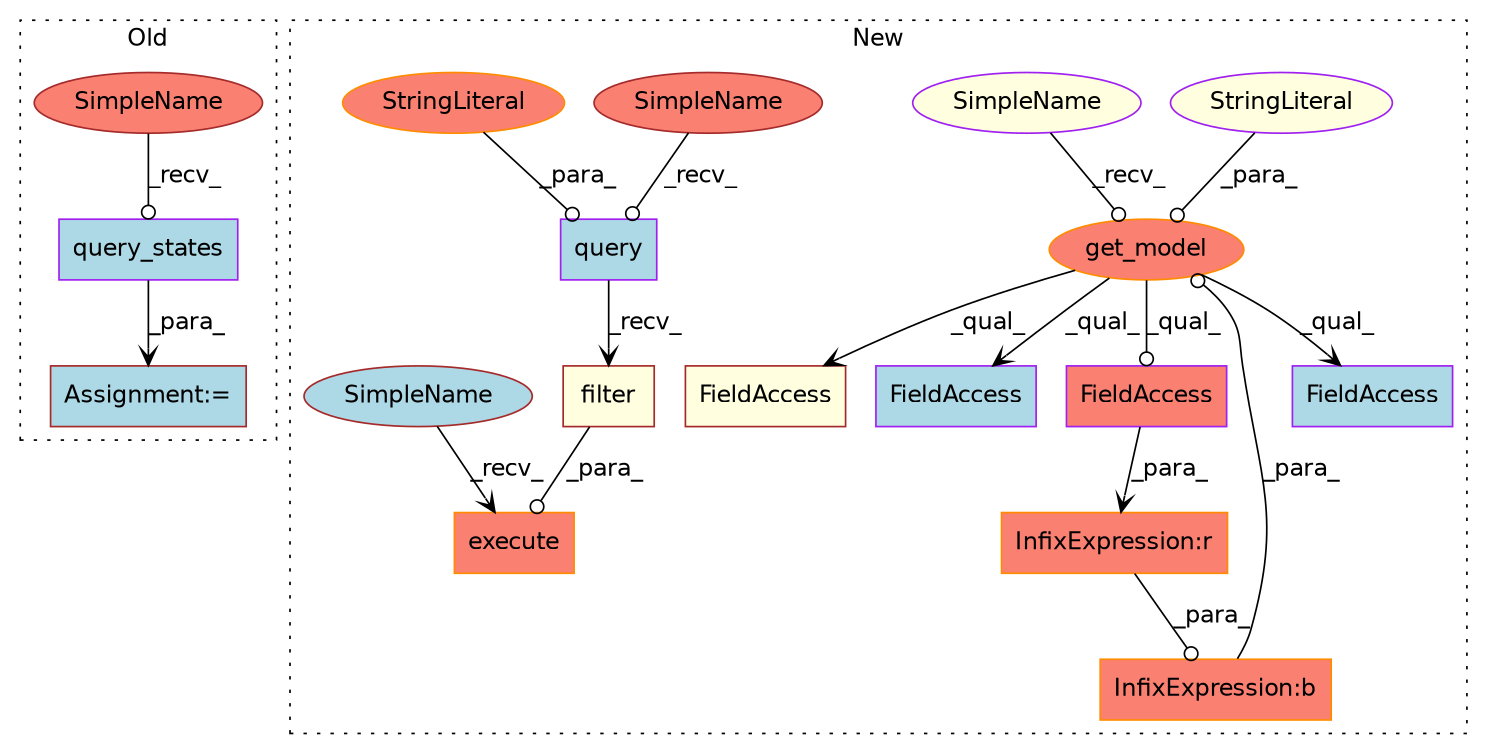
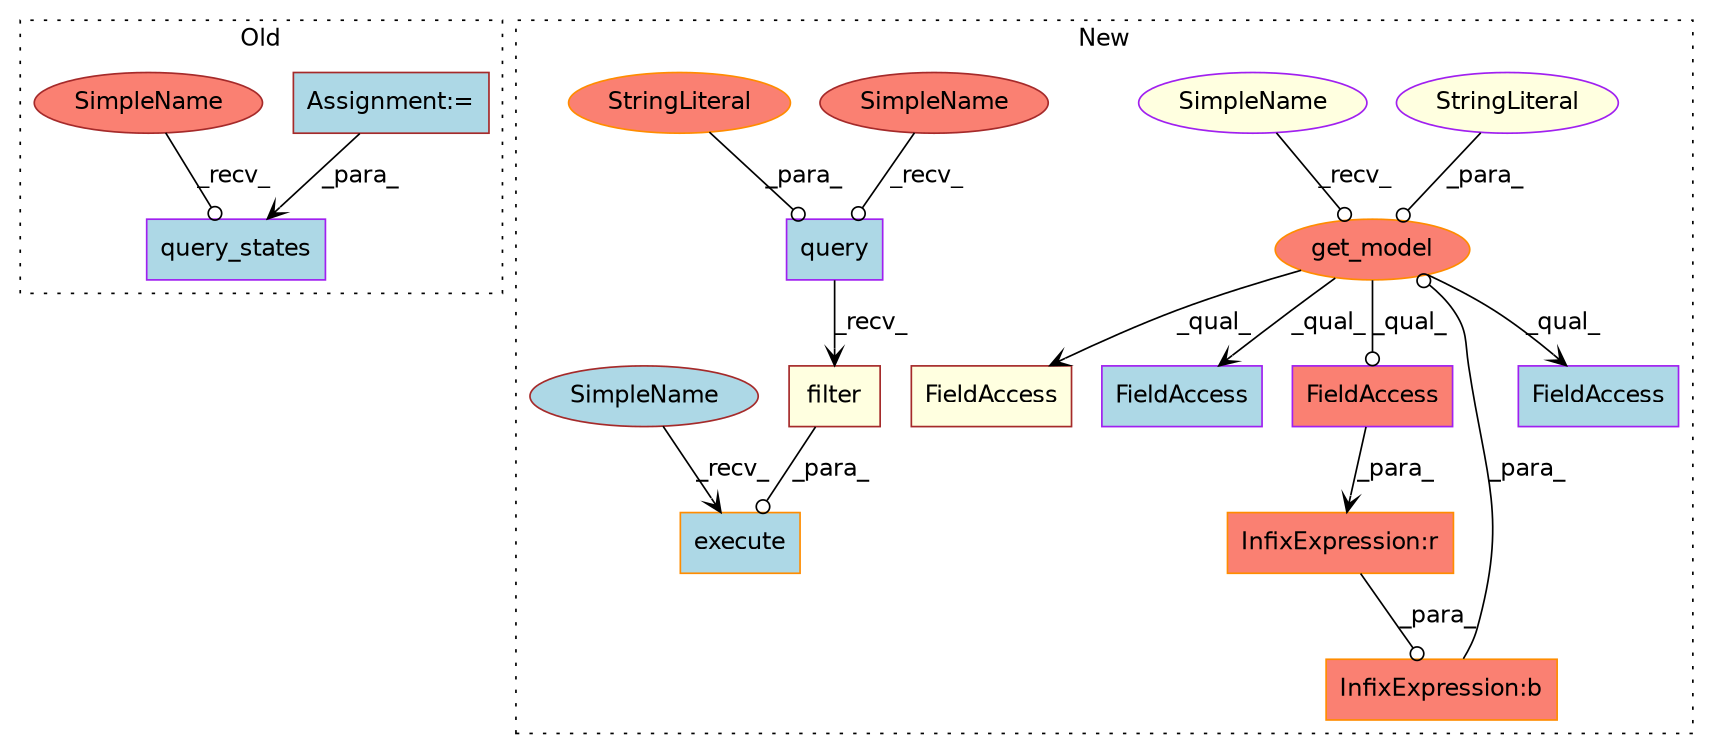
edge "query_states" -> "Assignment:=": reversed
node "execute": fillcolor salmon -> lightblue
